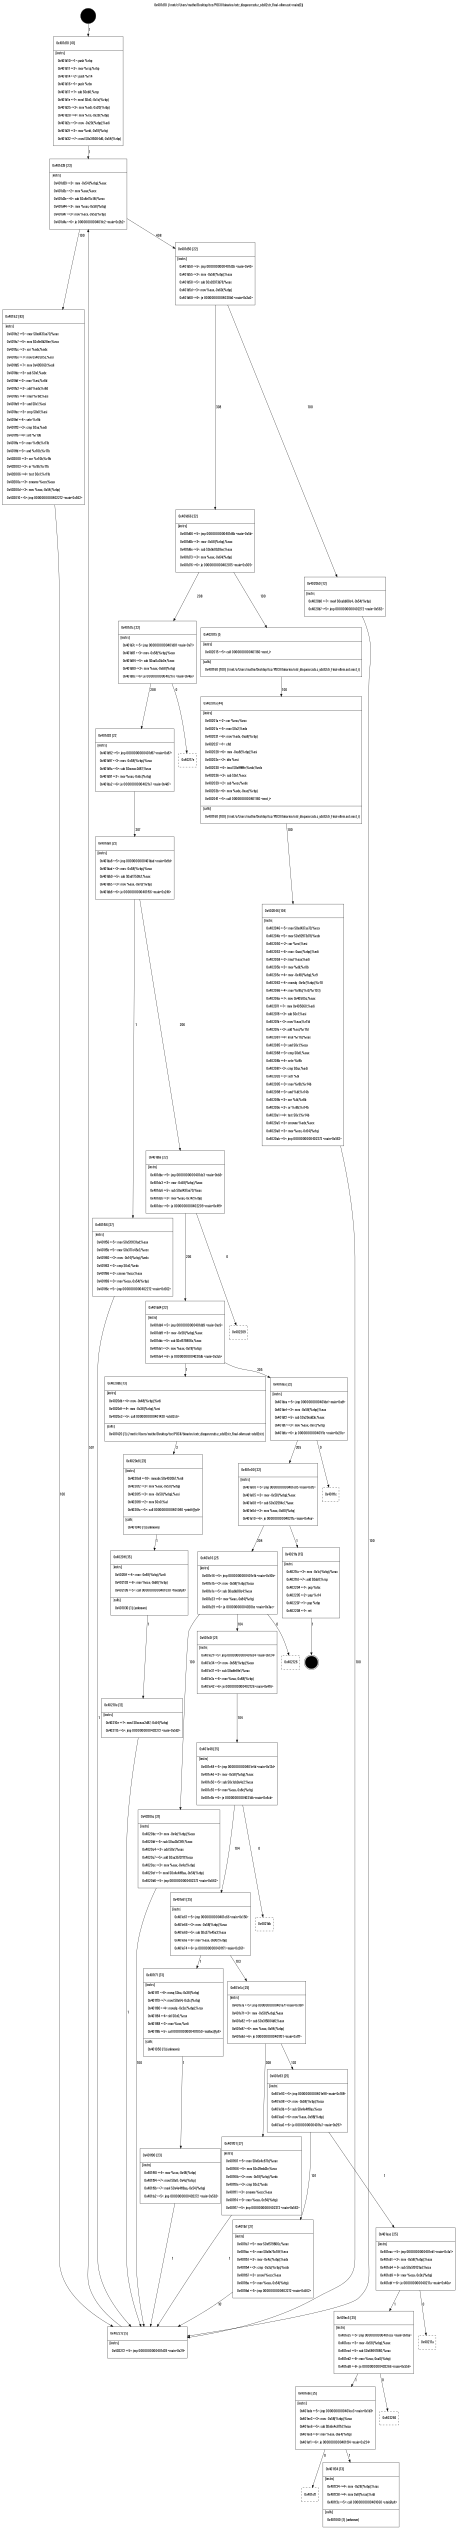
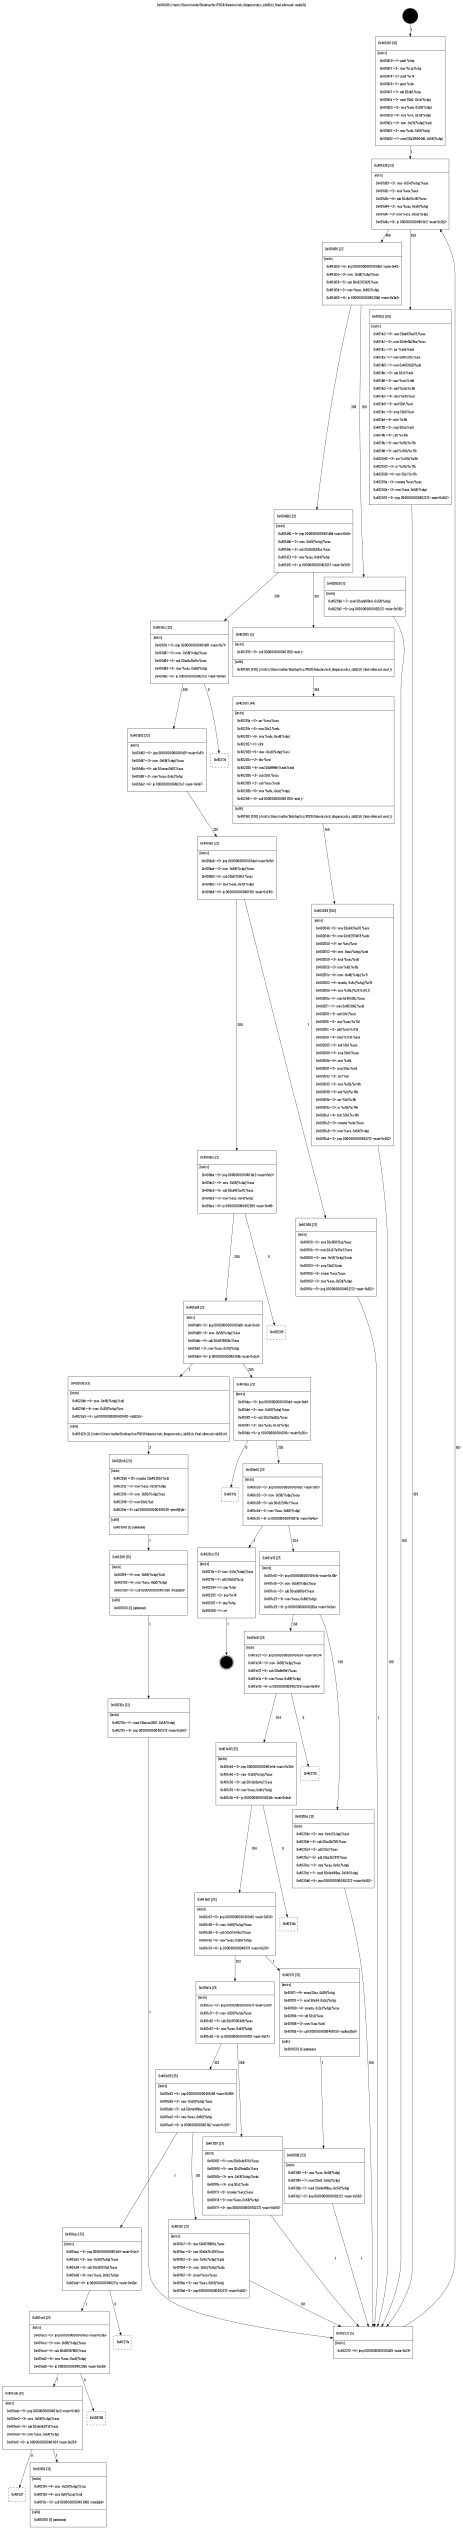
edge "0x401e16 [25]" -> "0x402126": now "0x401e2f [25]" -> "0x402126"
